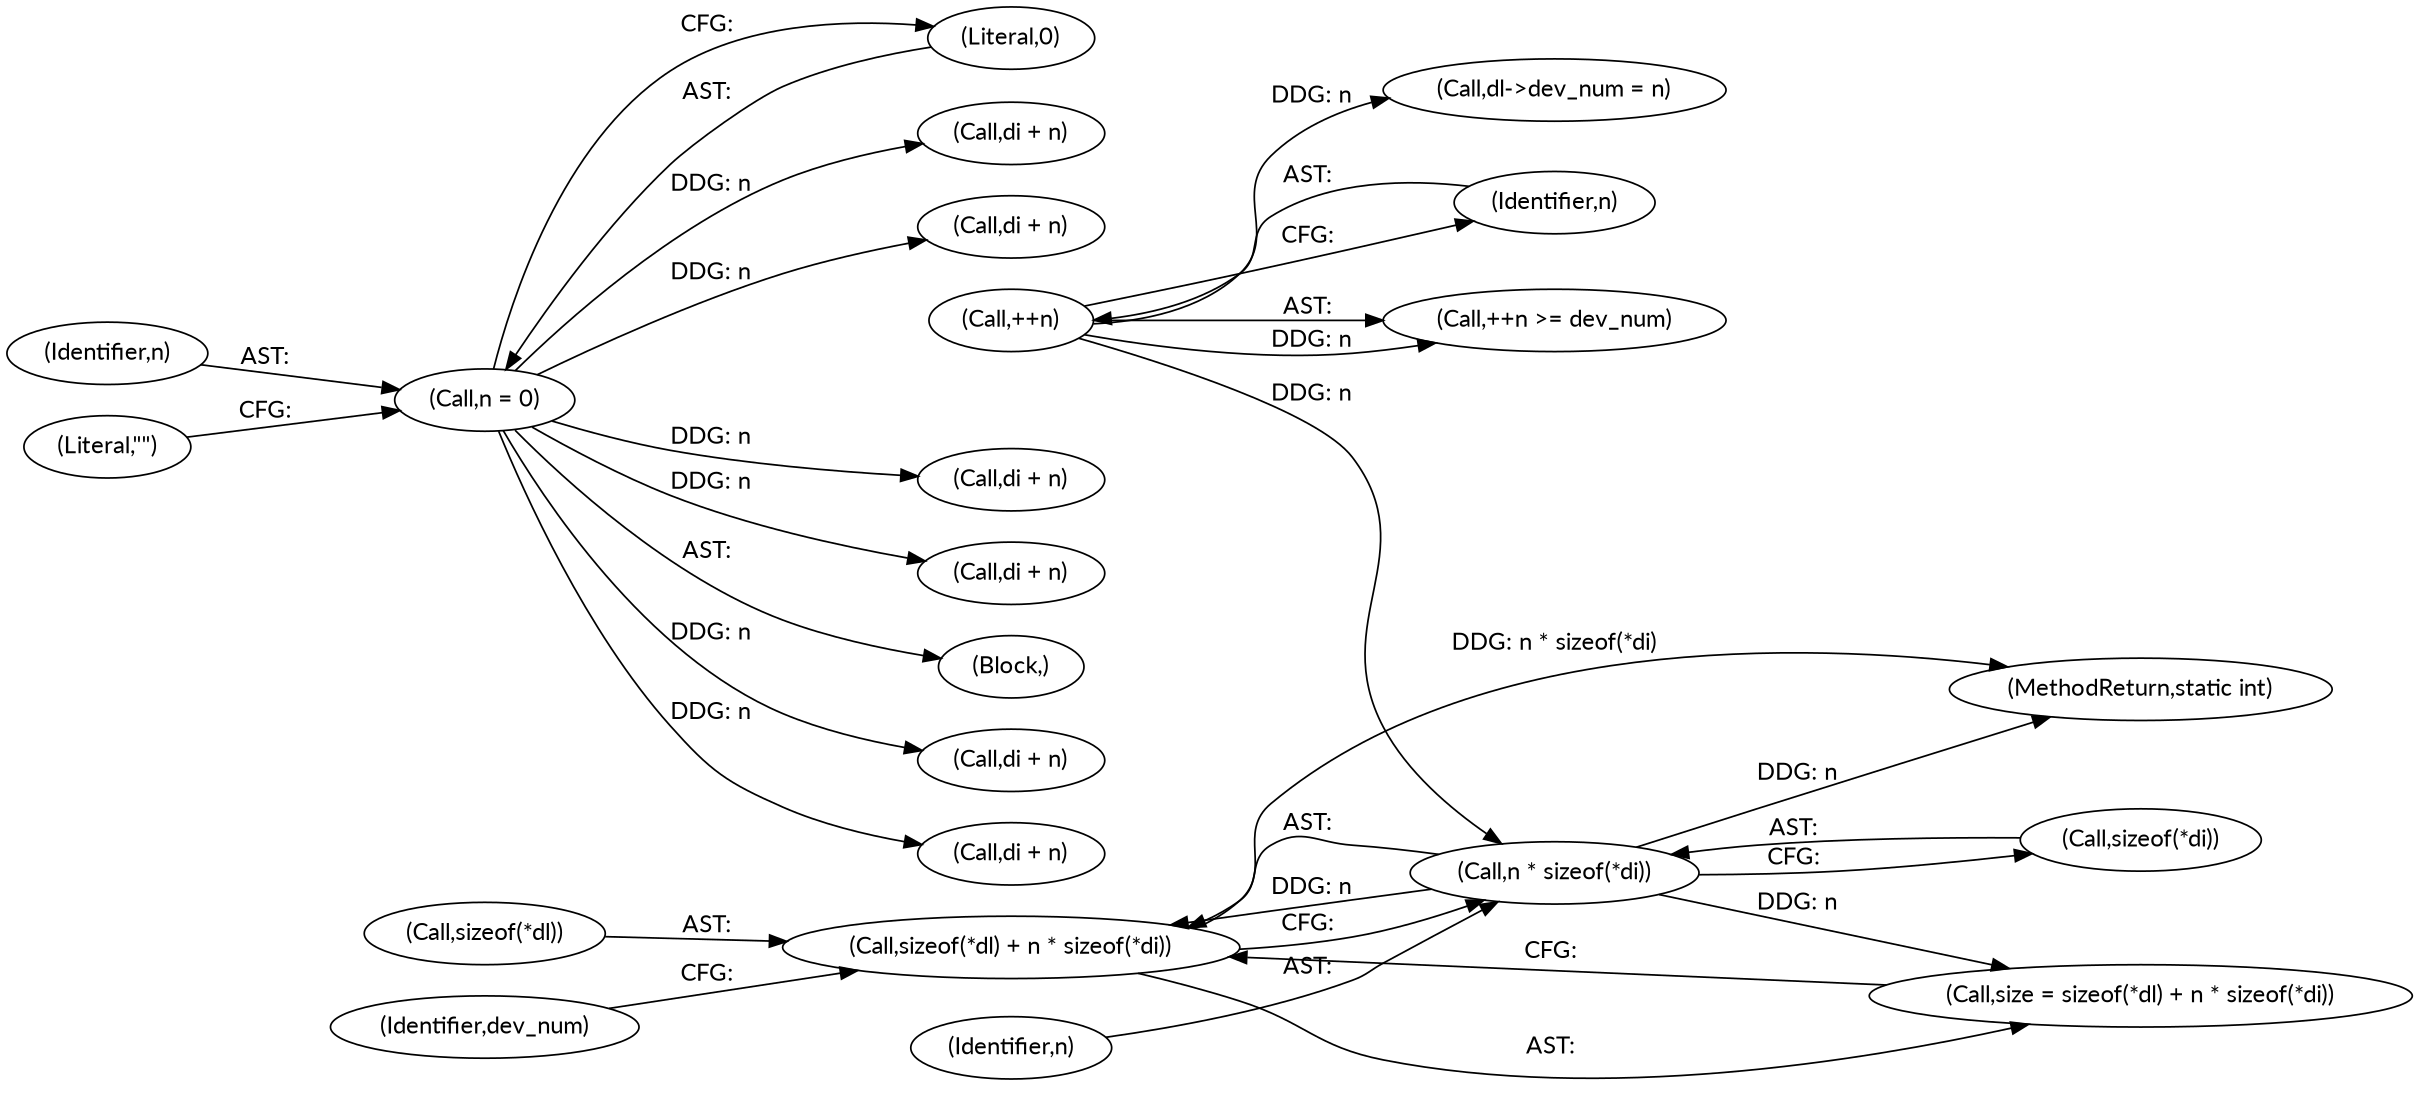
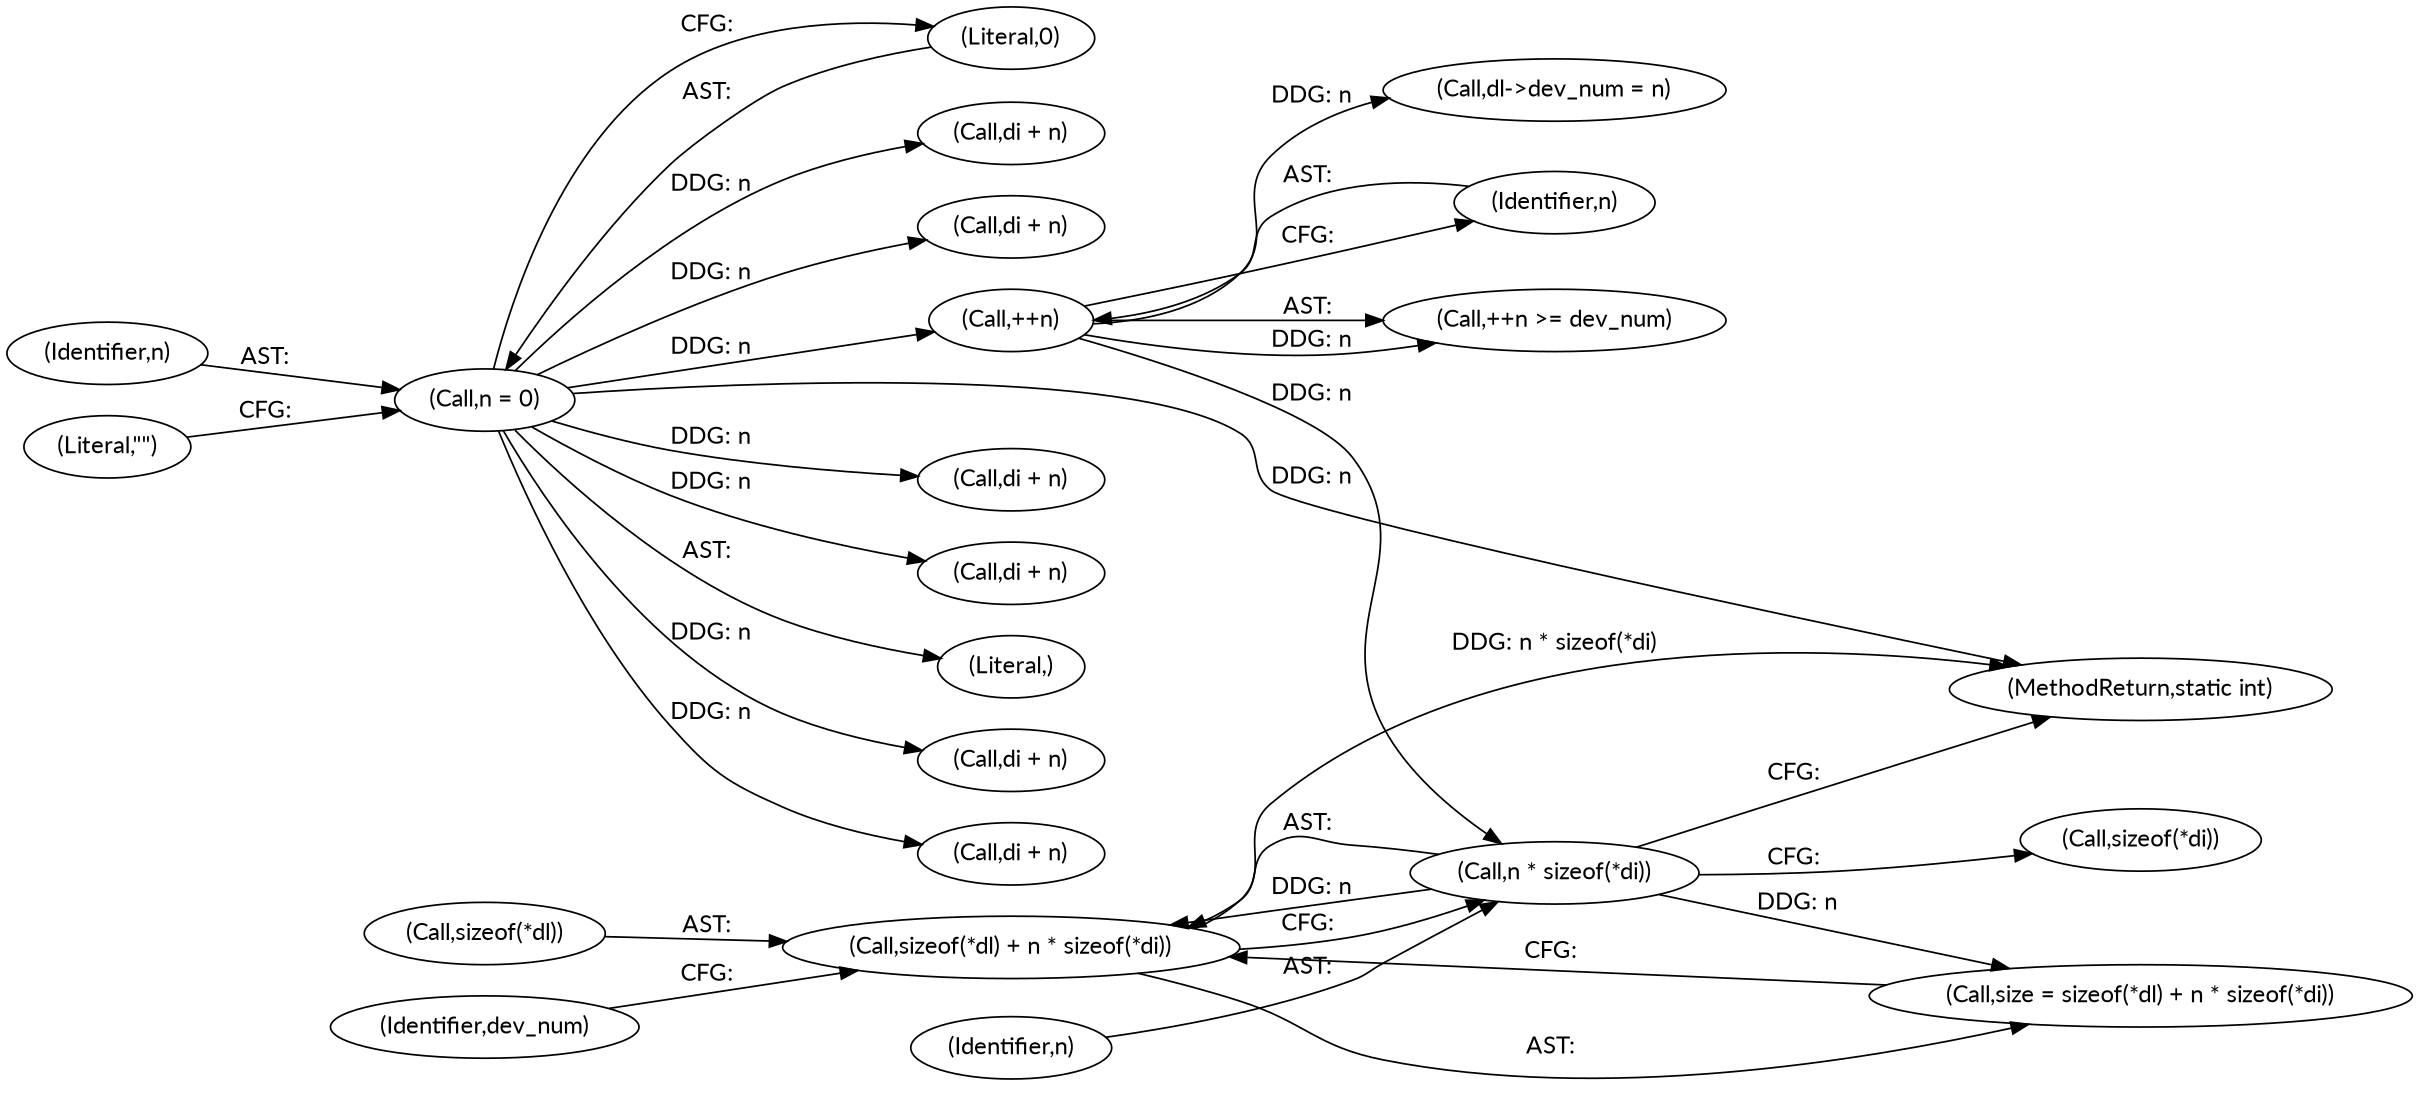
edge "(Call,n = 0)" -> "(Call,++n)": added, label "DDG: n"
edge "(Call,n = 0)" -> "(MethodReturn,static int)": added, label "DDG: n"
node "(Block,)": label "(Block,)" -> "(Literal,)"
edge "(Call,n * sizeof(*di))" -> "(MethodReturn,static int)": label "DDG: n" -> "CFG: "
edge "(Call,sizeof(*di))" -> "(Call,n * sizeof(*di))": removed, label "AST:"
